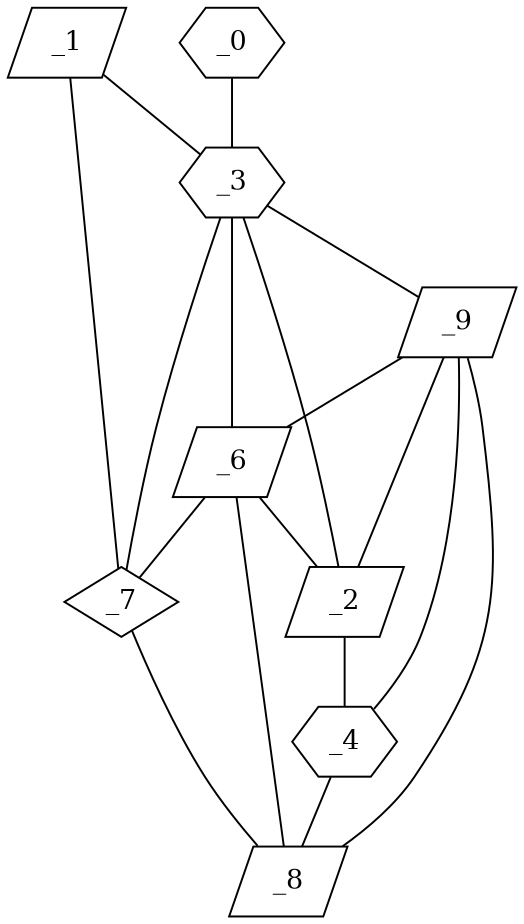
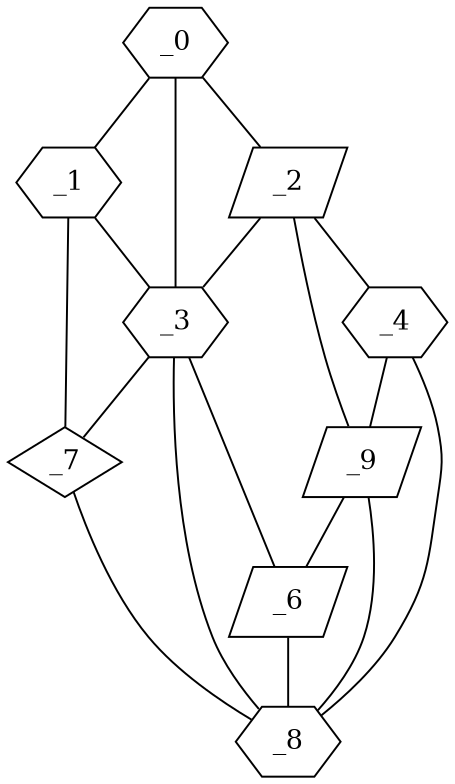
node "_1": shape parallelogram -> hexagon
edge "_0" -- "_1": added
edge "_3" -- "_9": now "_3" -- "_8"
edge "_6" -- "_2": now "_0" -- "_2"
edge "_6" -- "_7": removed
node "_8": shape parallelogram -> hexagon
